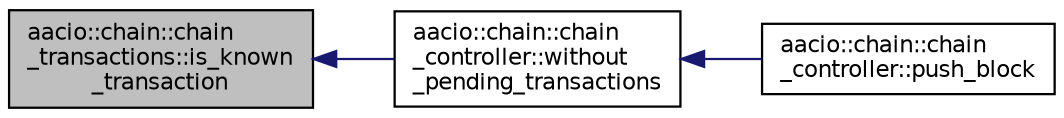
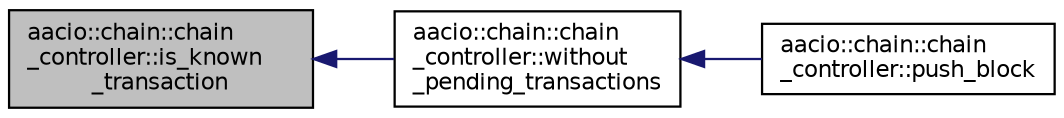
node "aacio::chain::chain _transactions::is_known _transaction": label "aacio::chain::chain _transactions::is_known _transaction" -> "aacio::chain::chain _controller::is_known _transaction"
